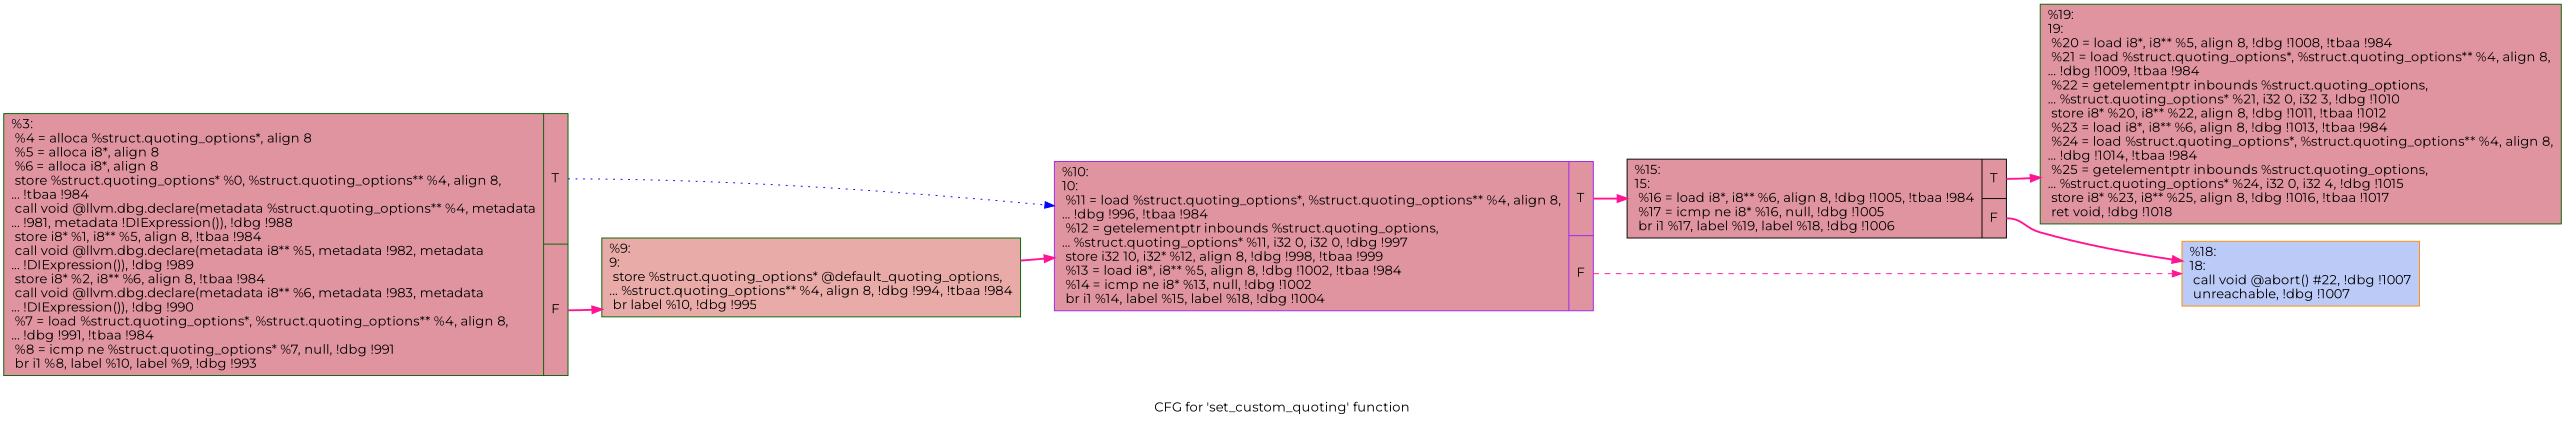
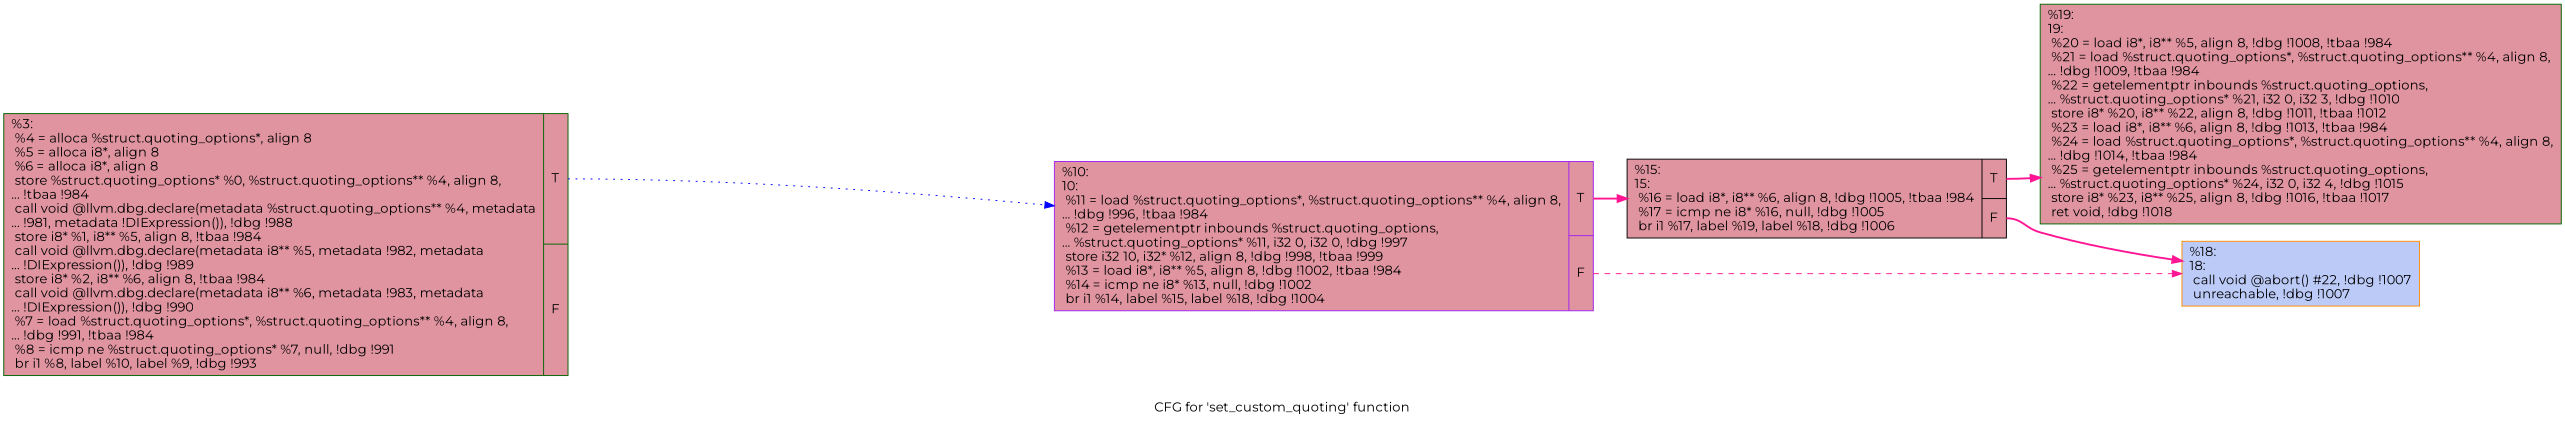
node "%9:": removed
